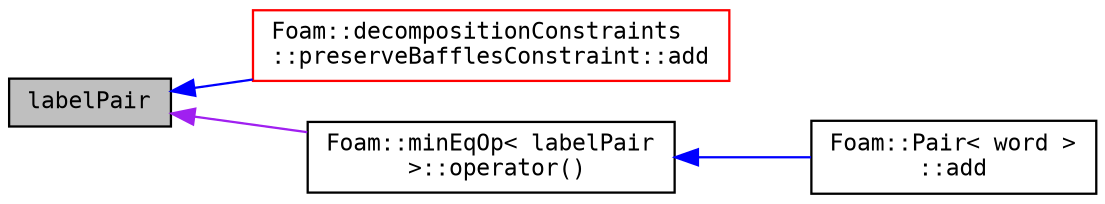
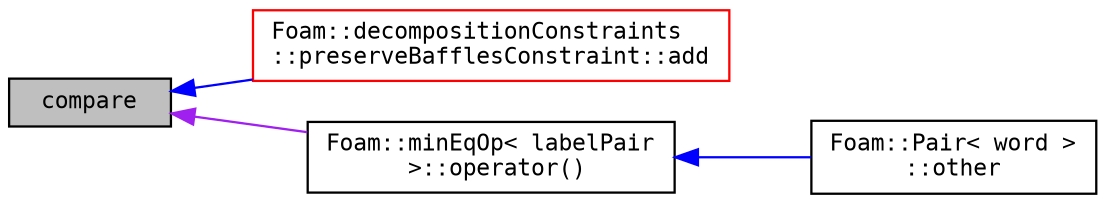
node "labelPair": label "labelPair" -> "compare"
node "Foam::Pair< word > ::add": label "Foam::Pair< word > ::add" -> "Foam::Pair< word > ::other"
